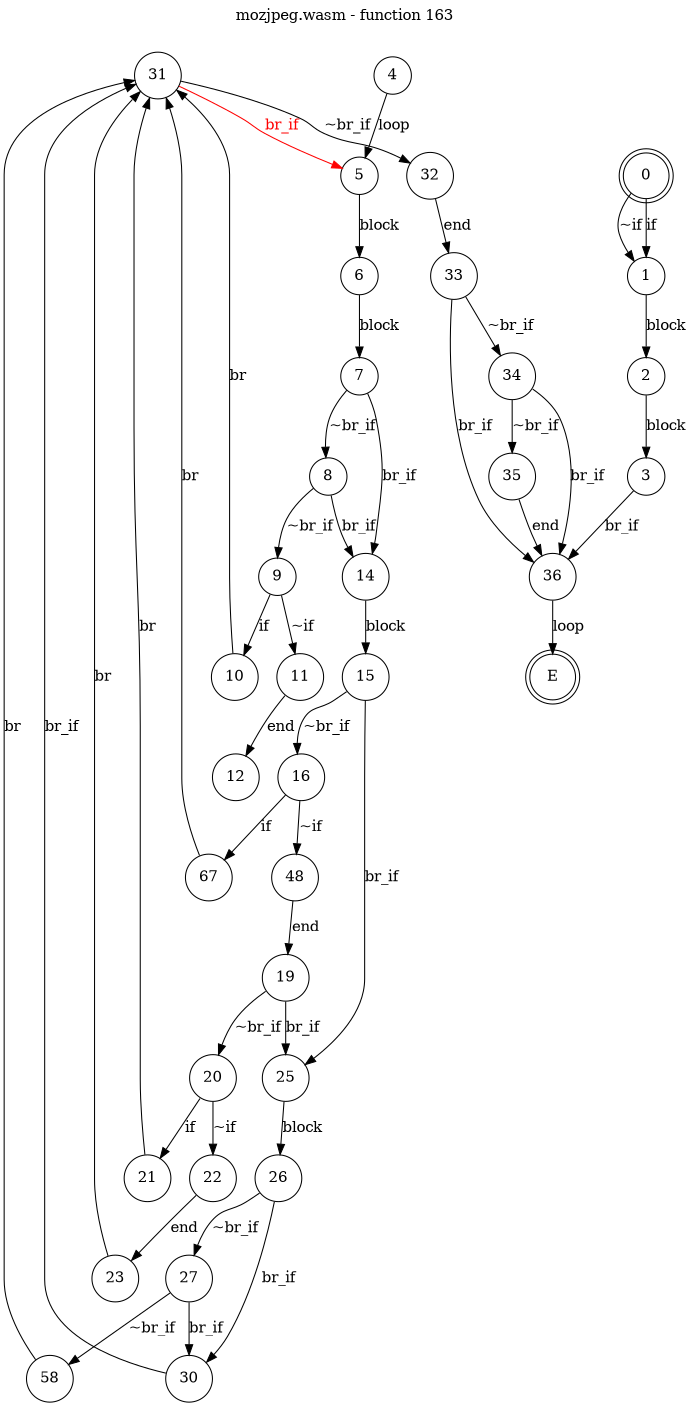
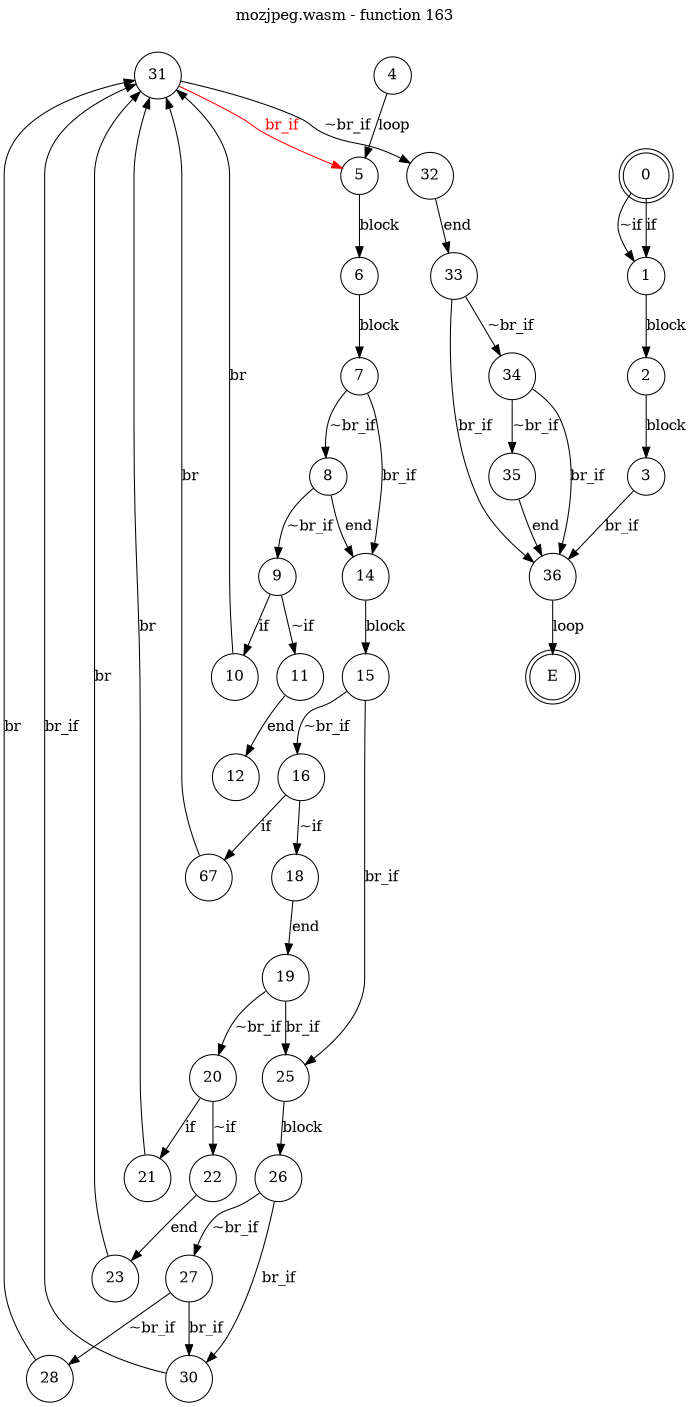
edge "8" -> "14": label "br_if" -> "end"
node "48": label "48" -> "18"
node "58": label "58" -> "28"
